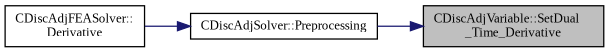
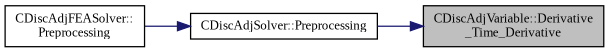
node "CDiscAdjFEASolver:: Derivative": label "CDiscAdjFEASolver:: Derivative" -> "CDiscAdjFEASolver:: Preprocessing"
node "CDiscAdjVariable::SetDual _Time_Derivative": label "CDiscAdjVariable::SetDual _Time_Derivative" -> "CDiscAdjVariable::Derivative _Time_Derivative"
